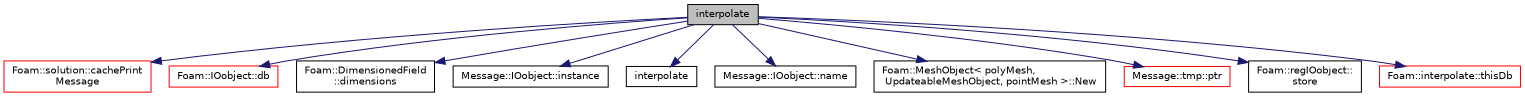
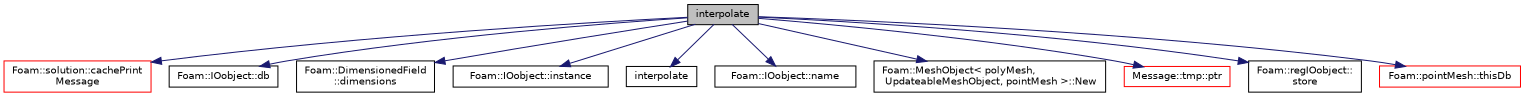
node "Foam::IOobject::db": color red -> black
node "Message::IOobject::instance": label "Message::IOobject::instance" -> "Foam::IOobject::instance"
node "Message::IOobject::name": label "Message::IOobject::name" -> "Foam::IOobject::name"
node "Foam::interpolate::thisDb": label "Foam::interpolate::thisDb" -> "Foam::pointMesh::thisDb"
